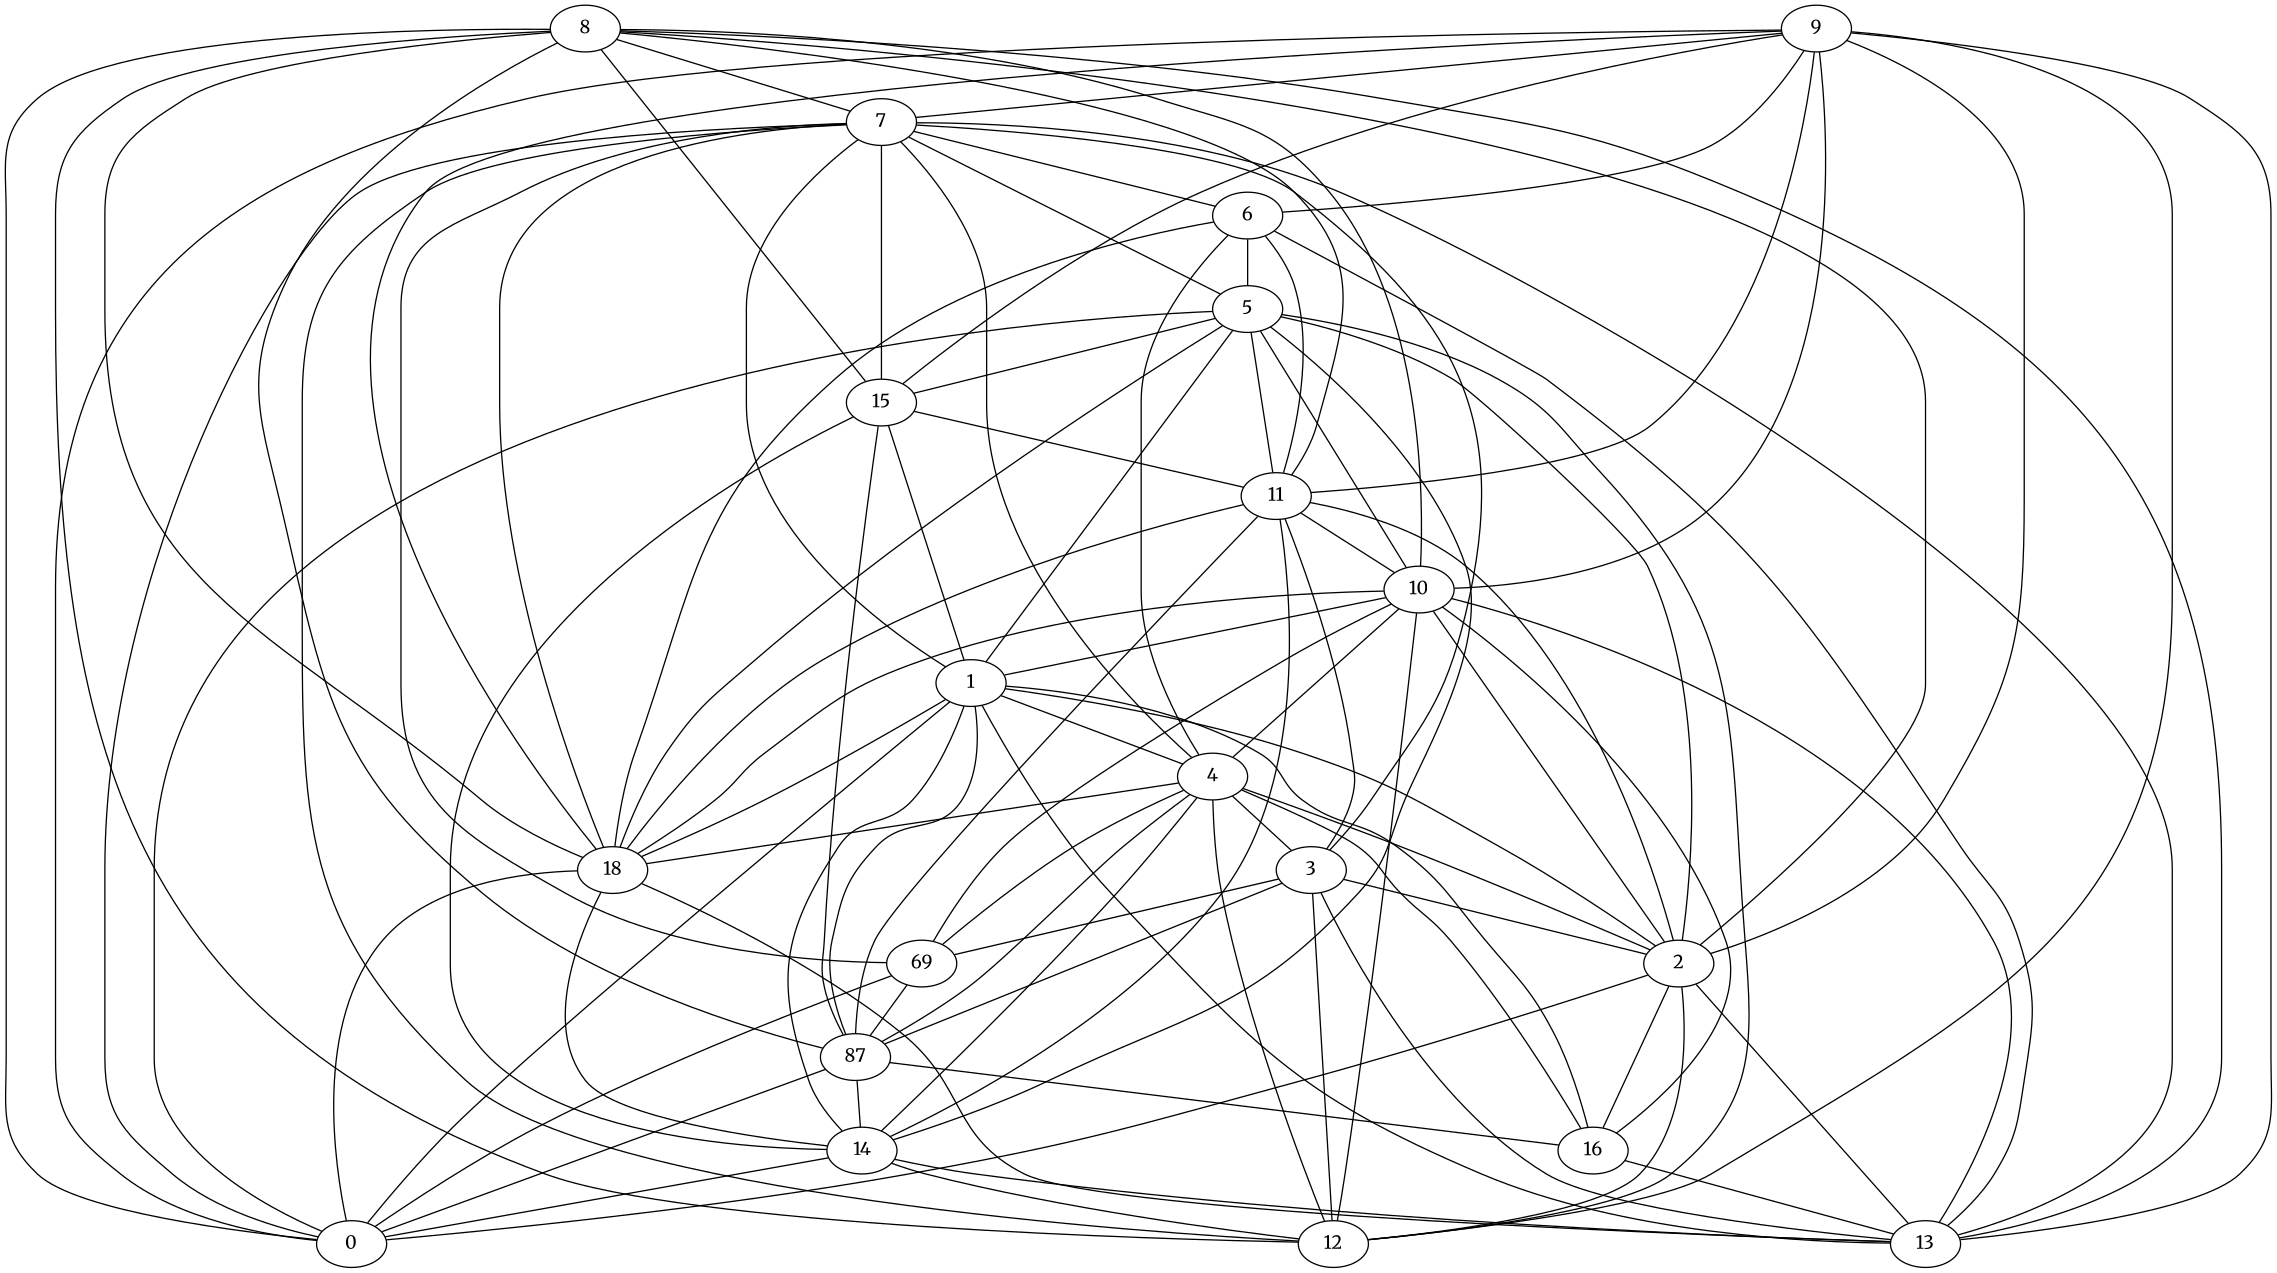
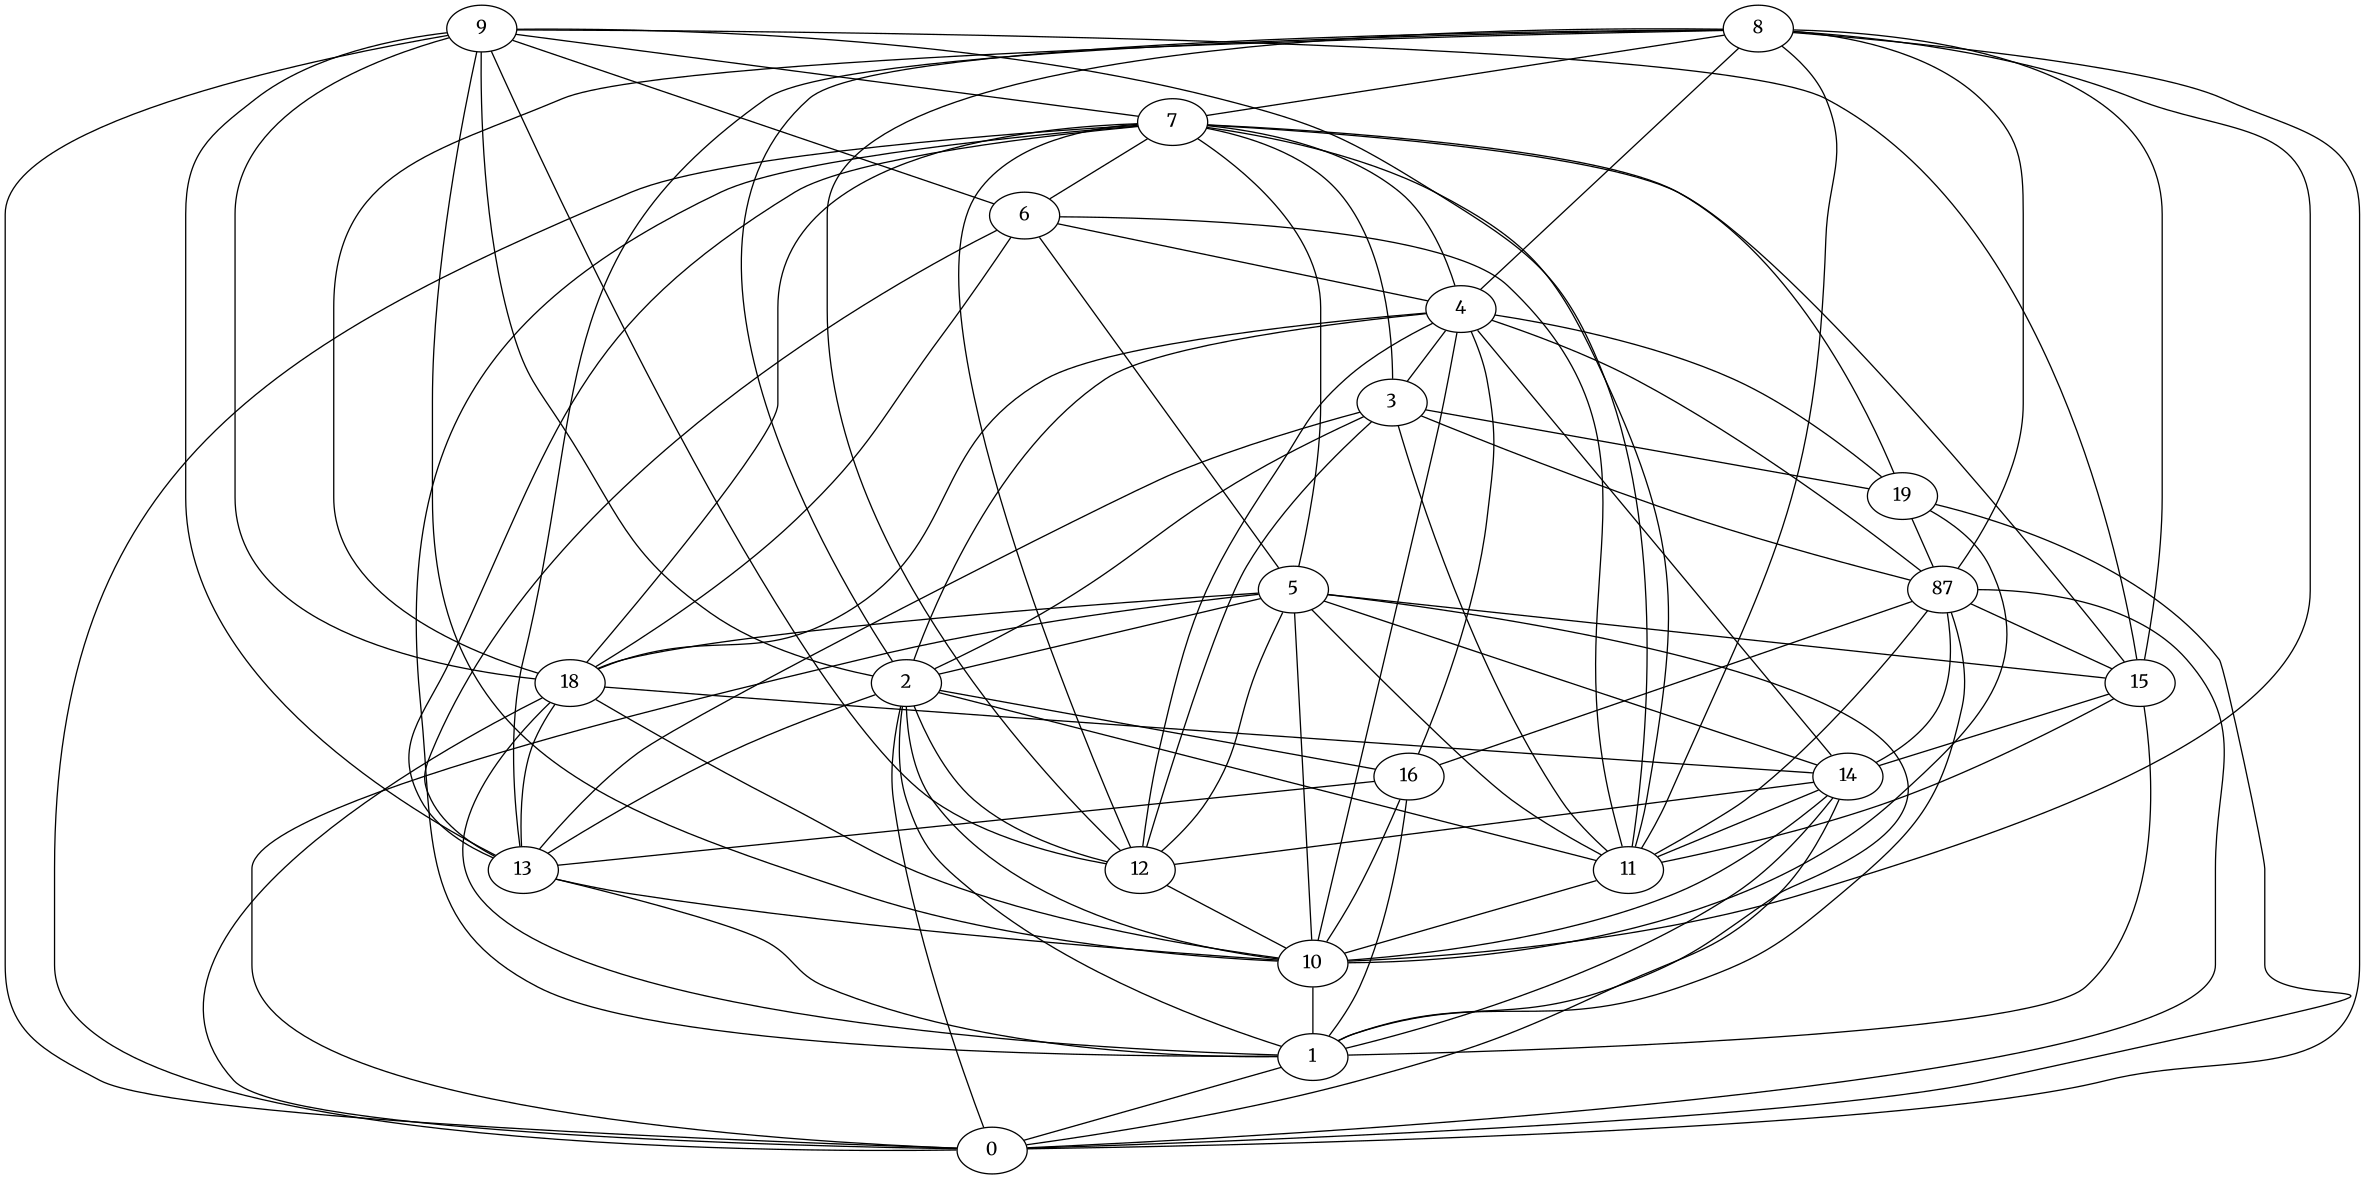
edge "11" -- "18": now "11" -- "7"
edge "1" -- "4": now "8" -- "4"
node "69": label "69" -> "19"
edge "14" -- "13": now "14" -- "10"
